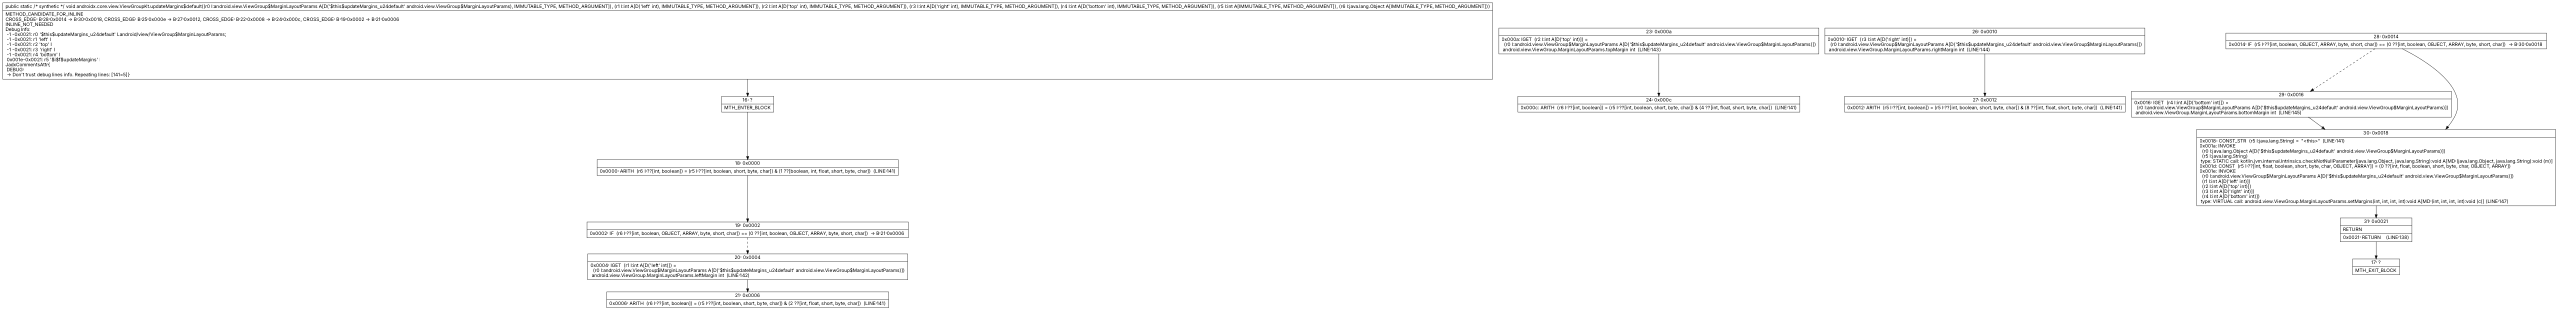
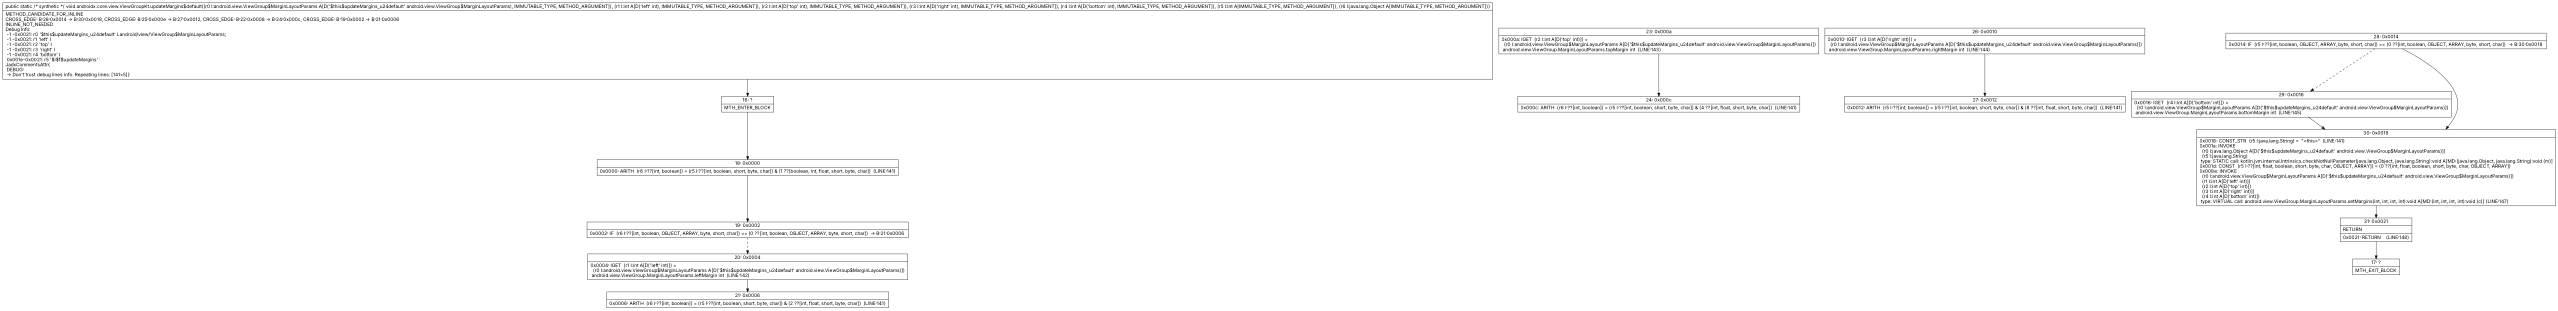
node "30: 0x0018": text "0x001e: INVOKE" -> "0x008e: INVOKE"
node "31: 0x0021": text "0x0021: RETURN    (LINE:138)" -> "0x0021: RETURN    (LINE:148)"
